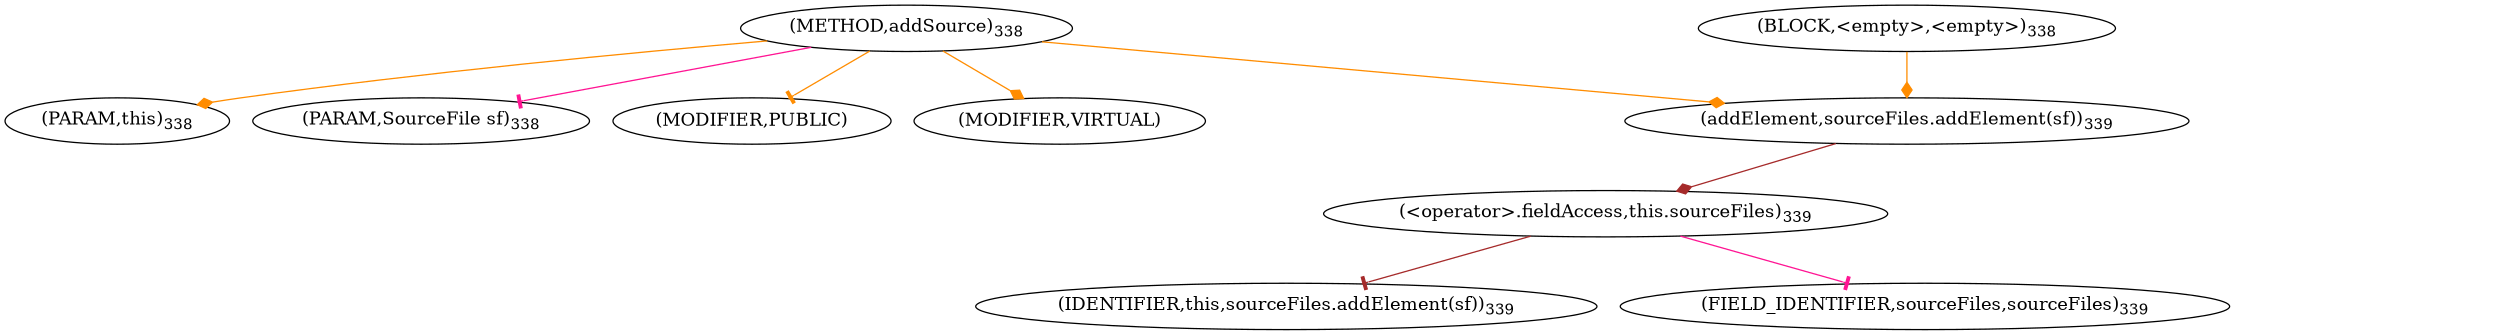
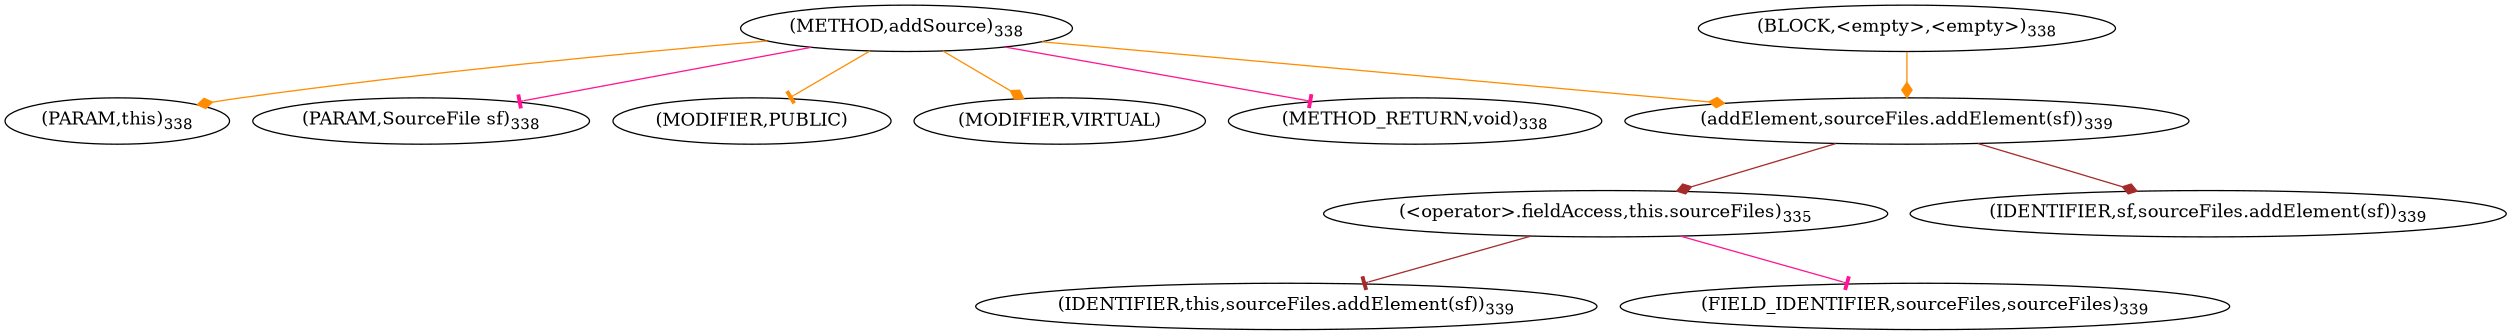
node "(METHOD_RETURN,void)": added
node "(<operator>.fieldAccess,this.sourceFiles)": text "339" -> "335"
node "(IDENTIFIER,sf,sourceFiles.addElement(sf))": added
